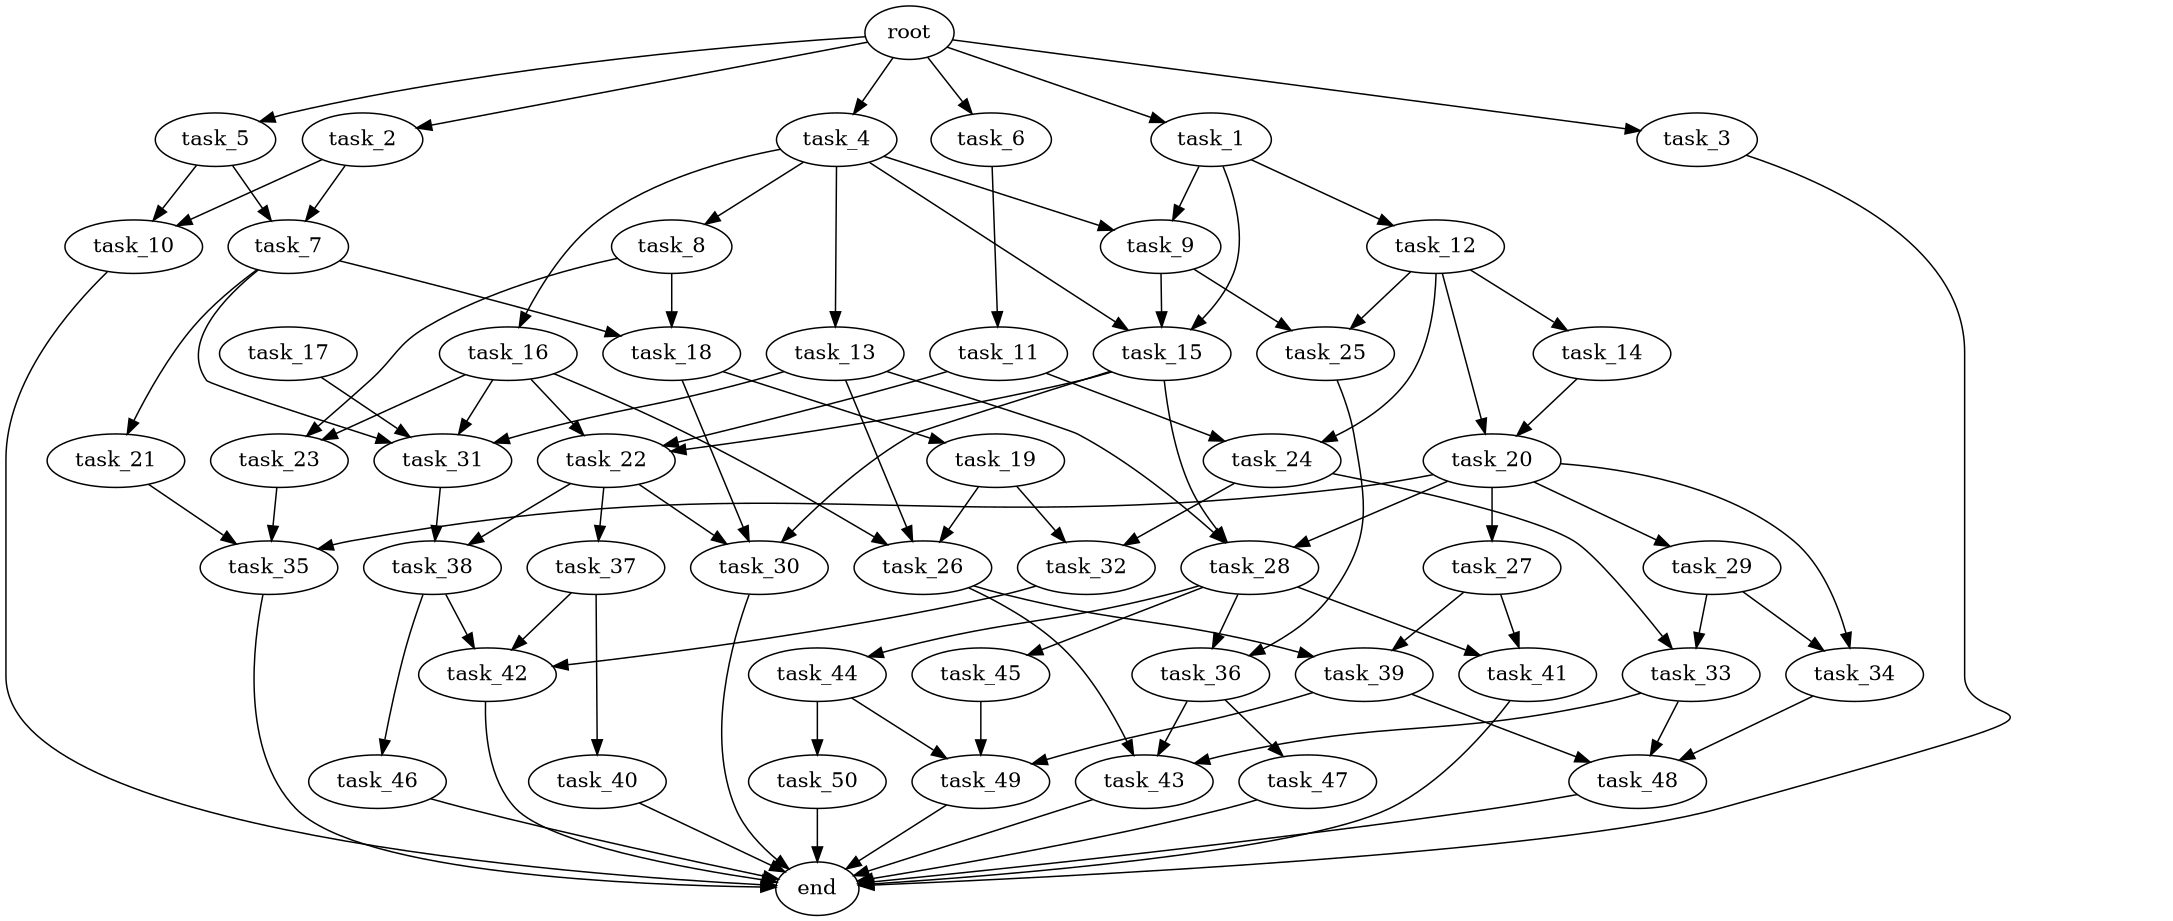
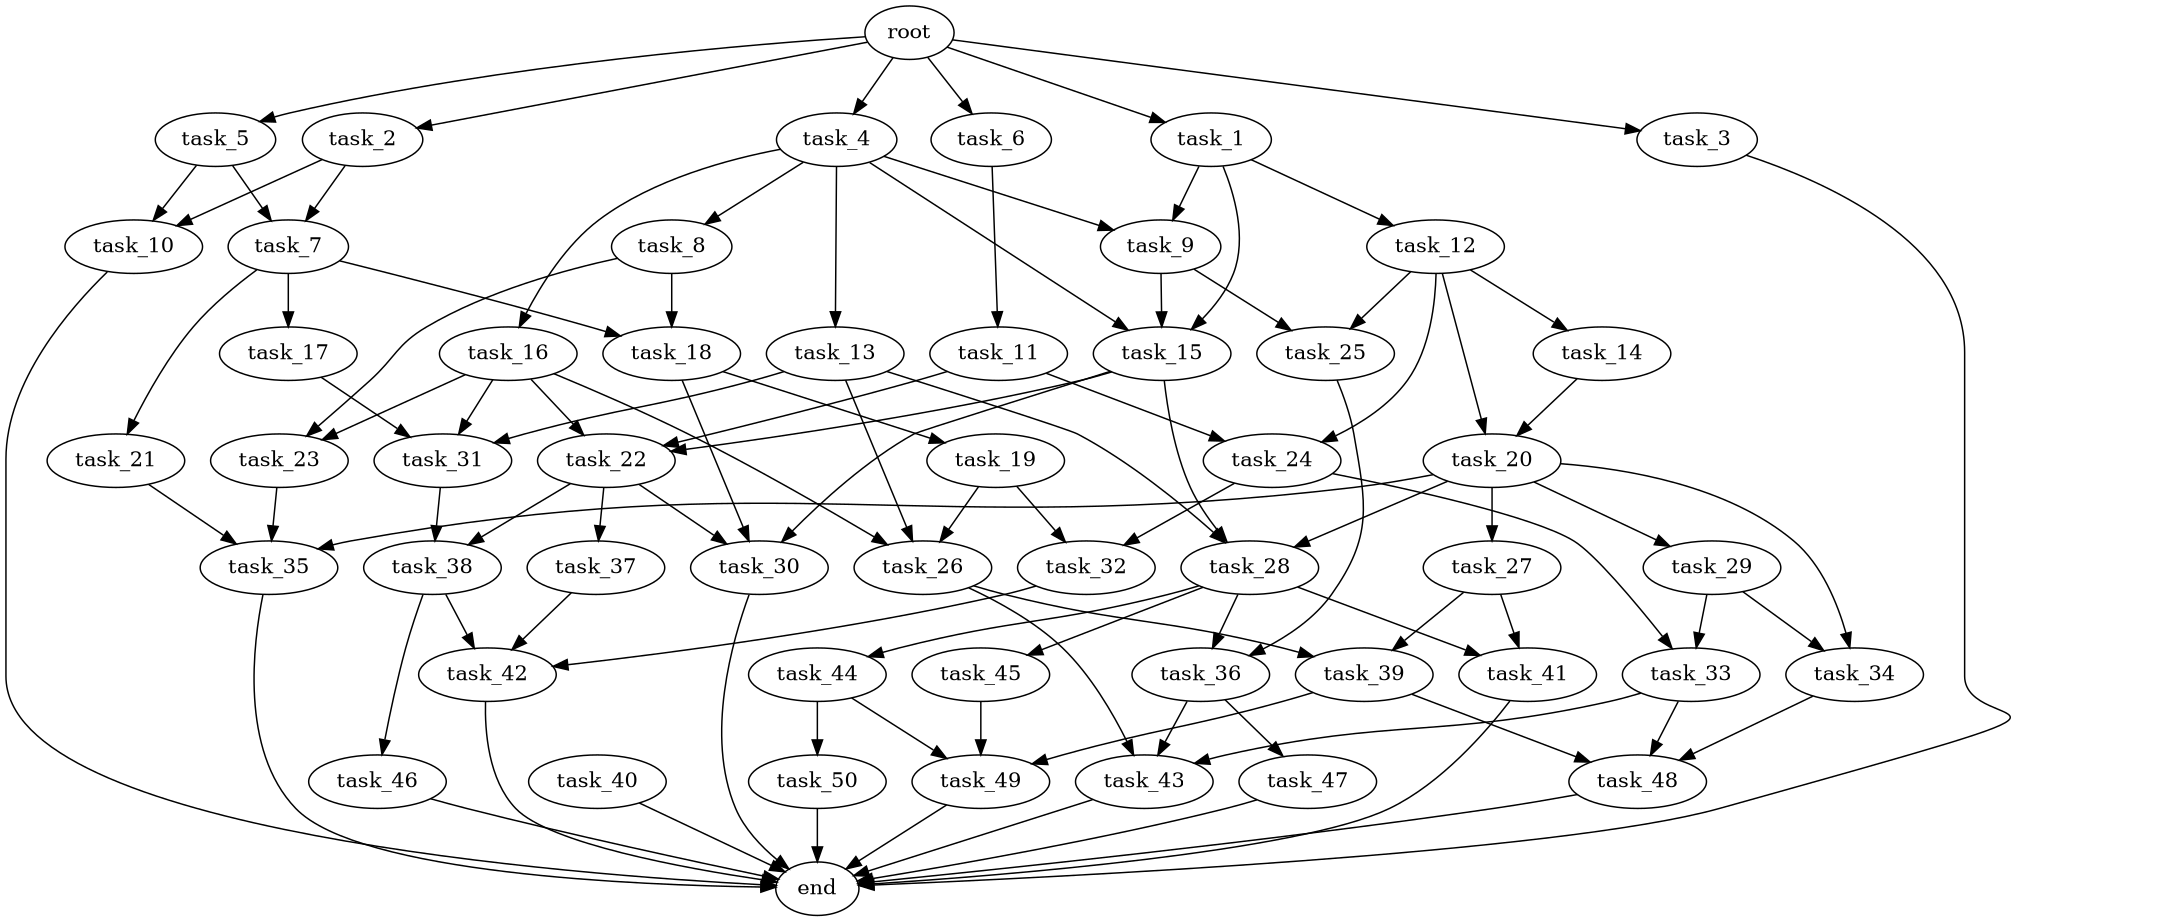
edge "task_7" -> "task_31": now "task_7" -> "task_17"
edge "task_37" -> "task_40": removed
